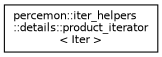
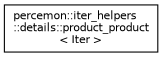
node "percemon::iter_helpers ::details::product_iterator < Iter >": label "percemon::iter_helpers ::details::product_iterator < Iter >" -> "percemon::iter_helpers ::details::product_product < Iter >"
